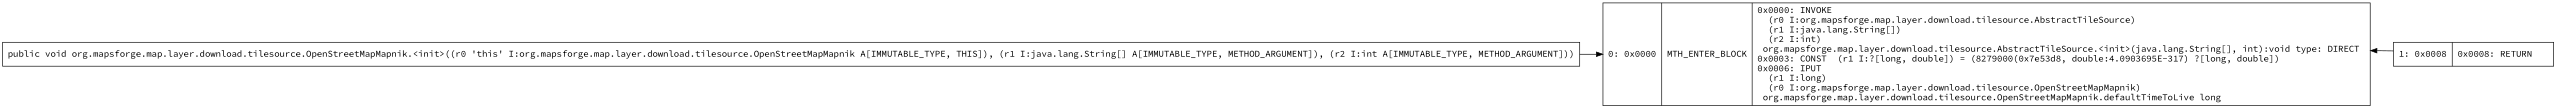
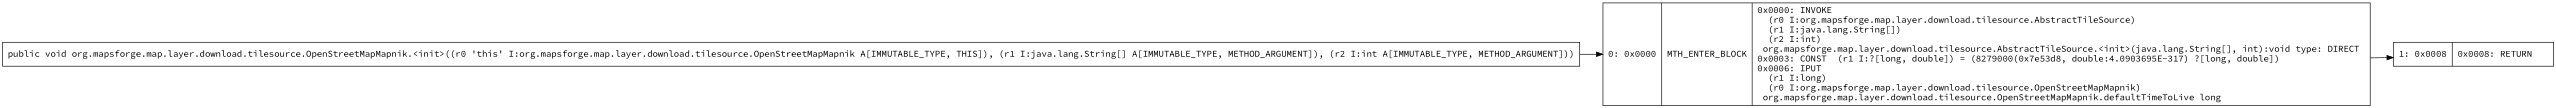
edge "1: 0x0008" -> "0: 0x0000": reversed
